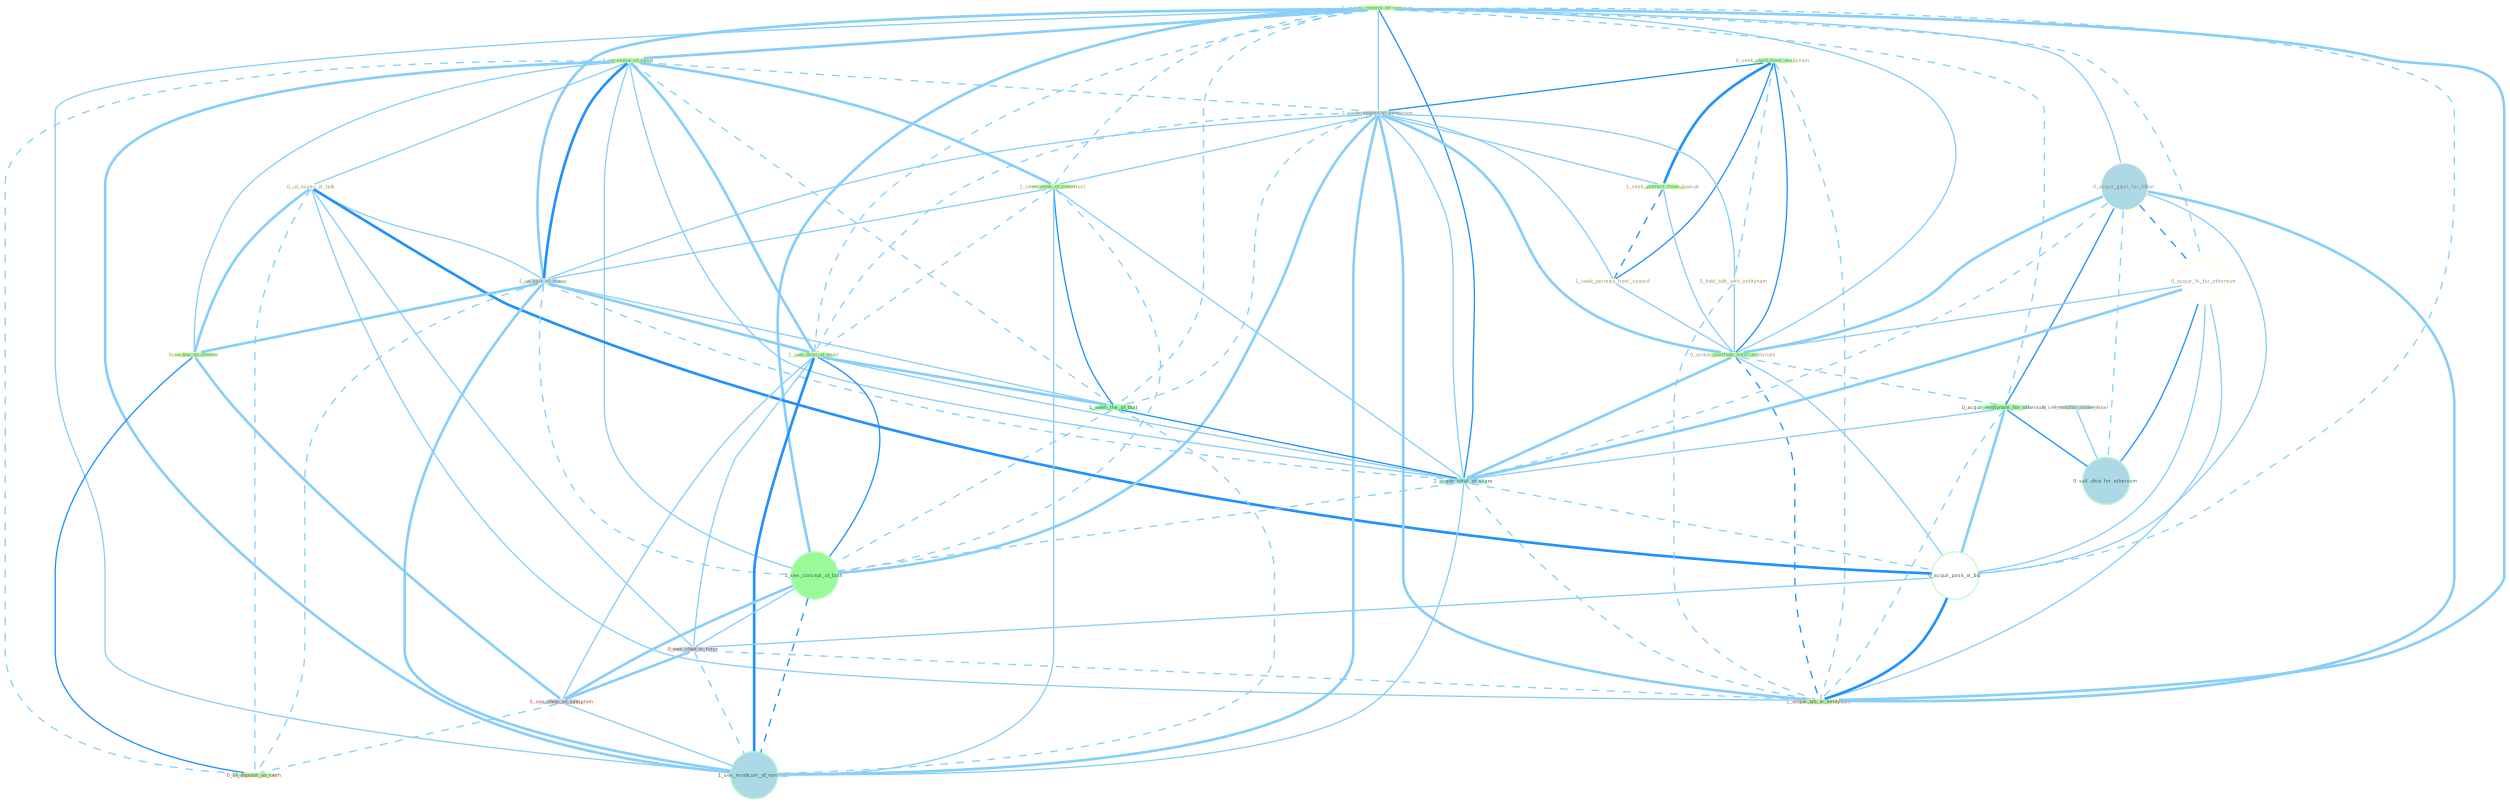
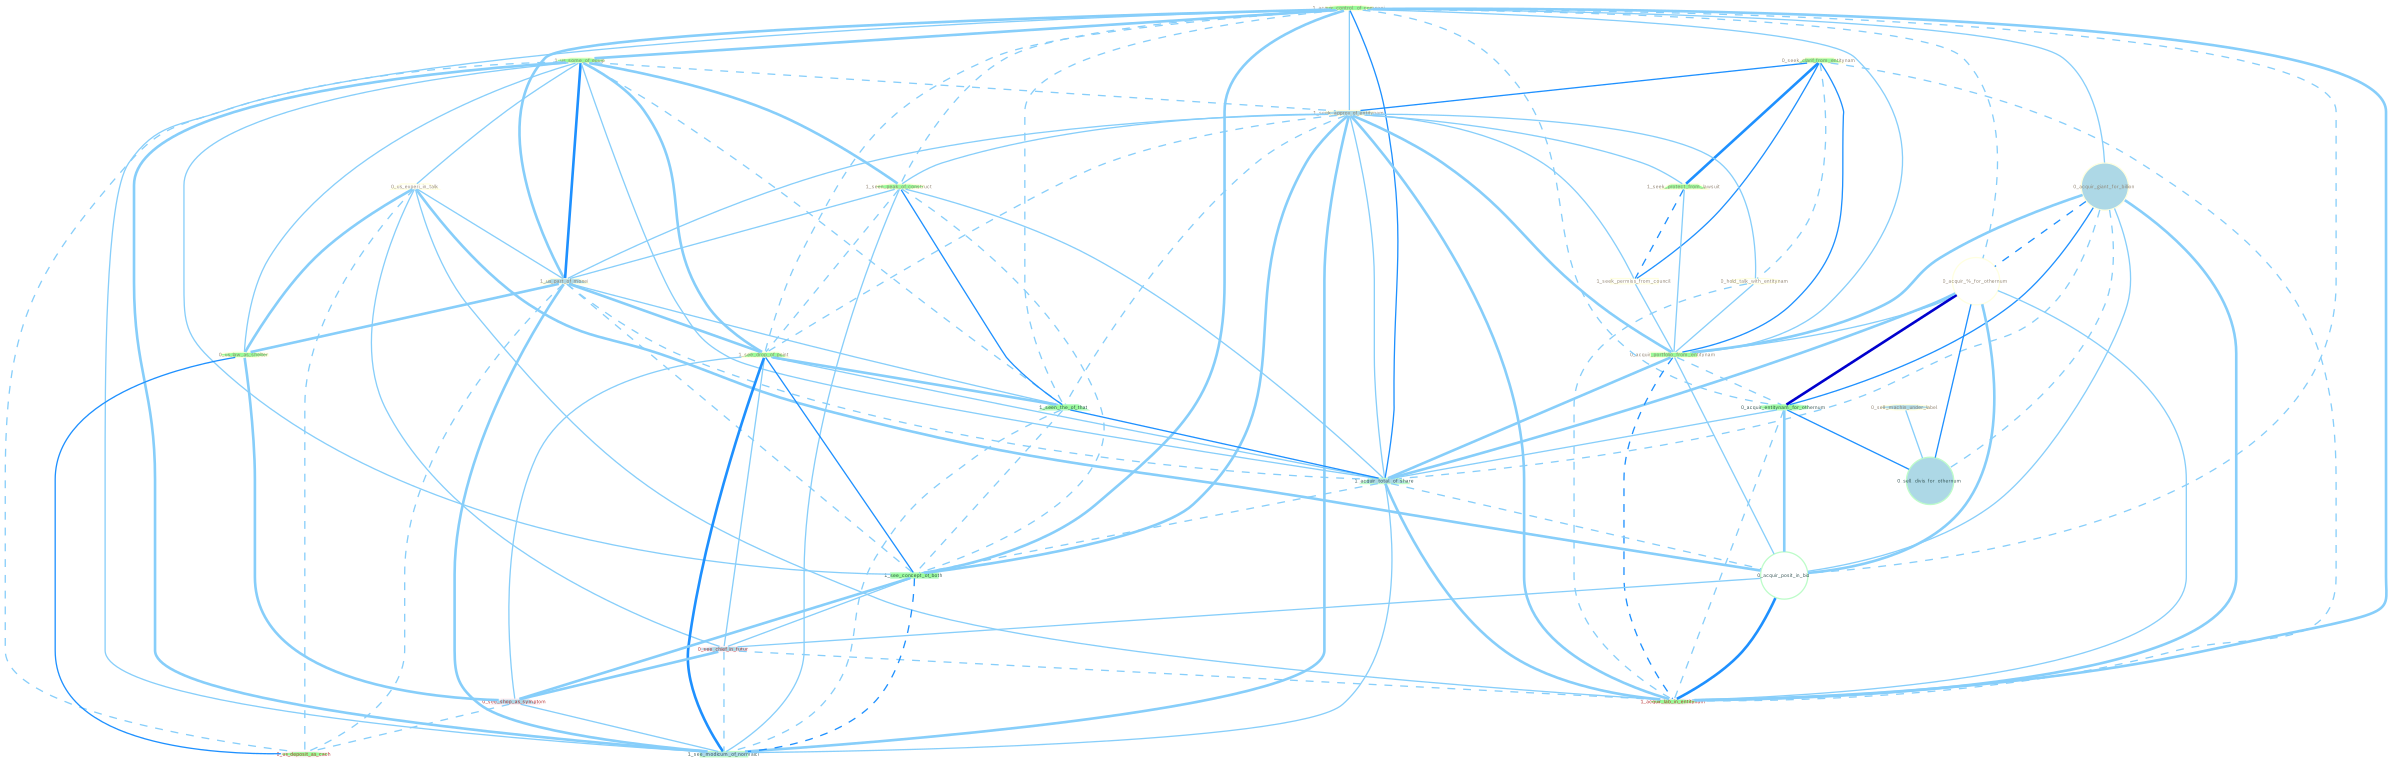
edge "0_acquir_%_for_othernum" -- "0_acquir_entitynam_for_othernum": added
edge "0_us_experi_in_talk" -- "0_acquir_posit_in_bid": color #1e90ff -> #87cefa
edge "0_acquir_%_for_othernum" -- "0_acquir_posit_in_bid": style solid -> bold
node "1_see_concept_of_both": shape circle -> box
edge "1_acquir_total_of_share" -- "1_acquir_lab_in_entitynam": style dashed -> bold
node "1_see_modicum_of_normalci": shape circle -> box
